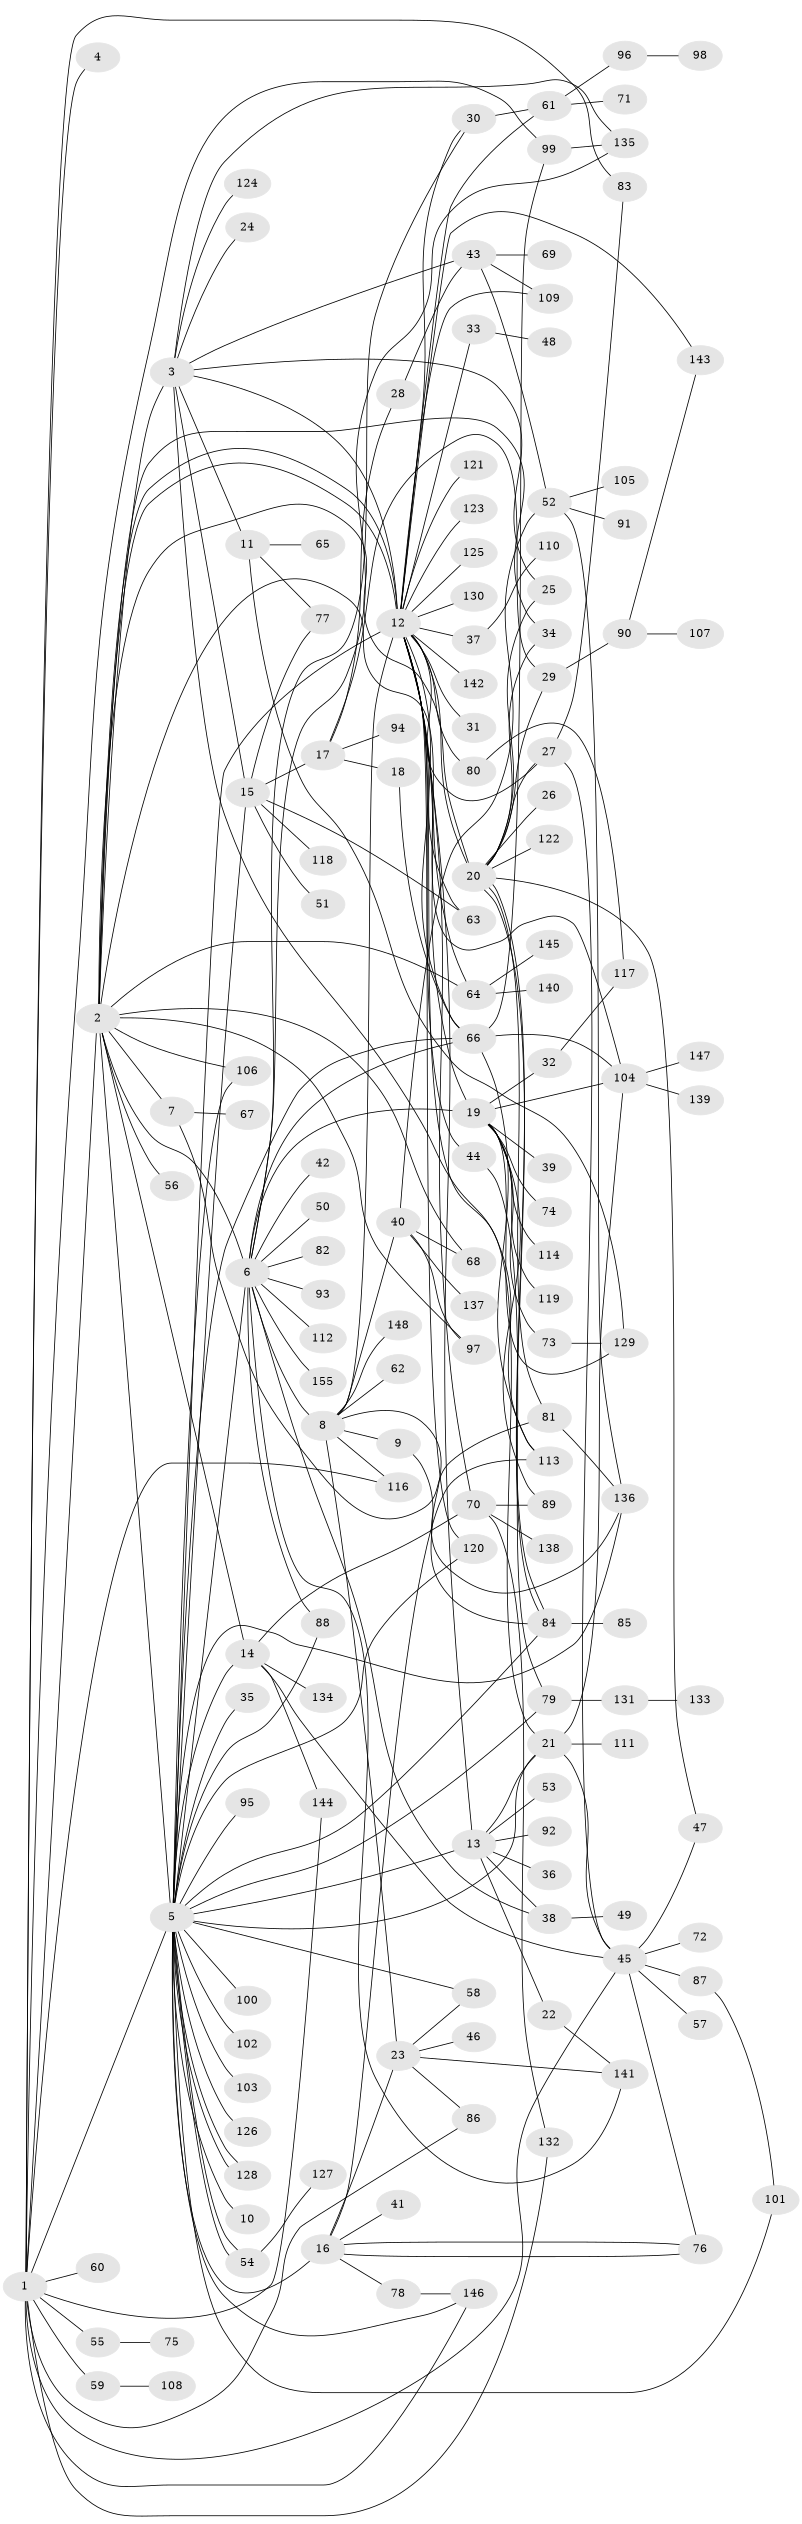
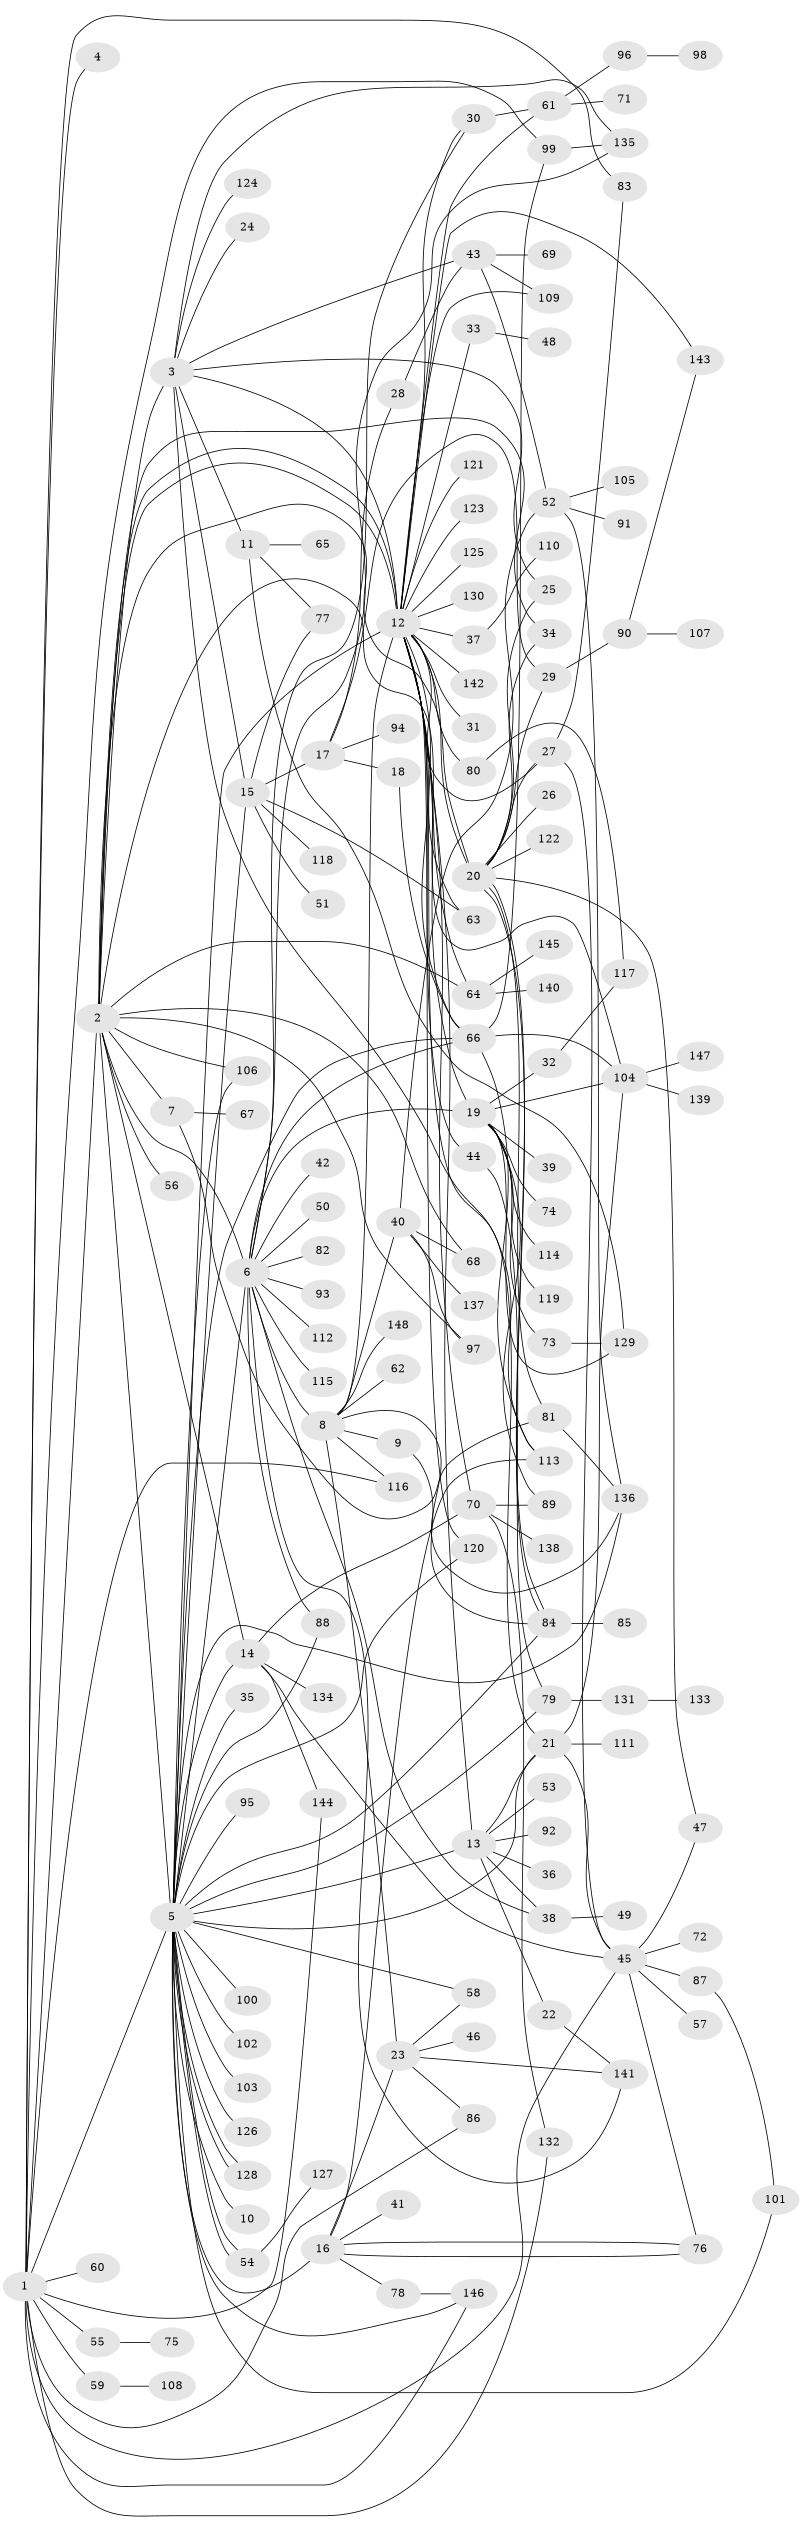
node "155": label "155" -> "115"
